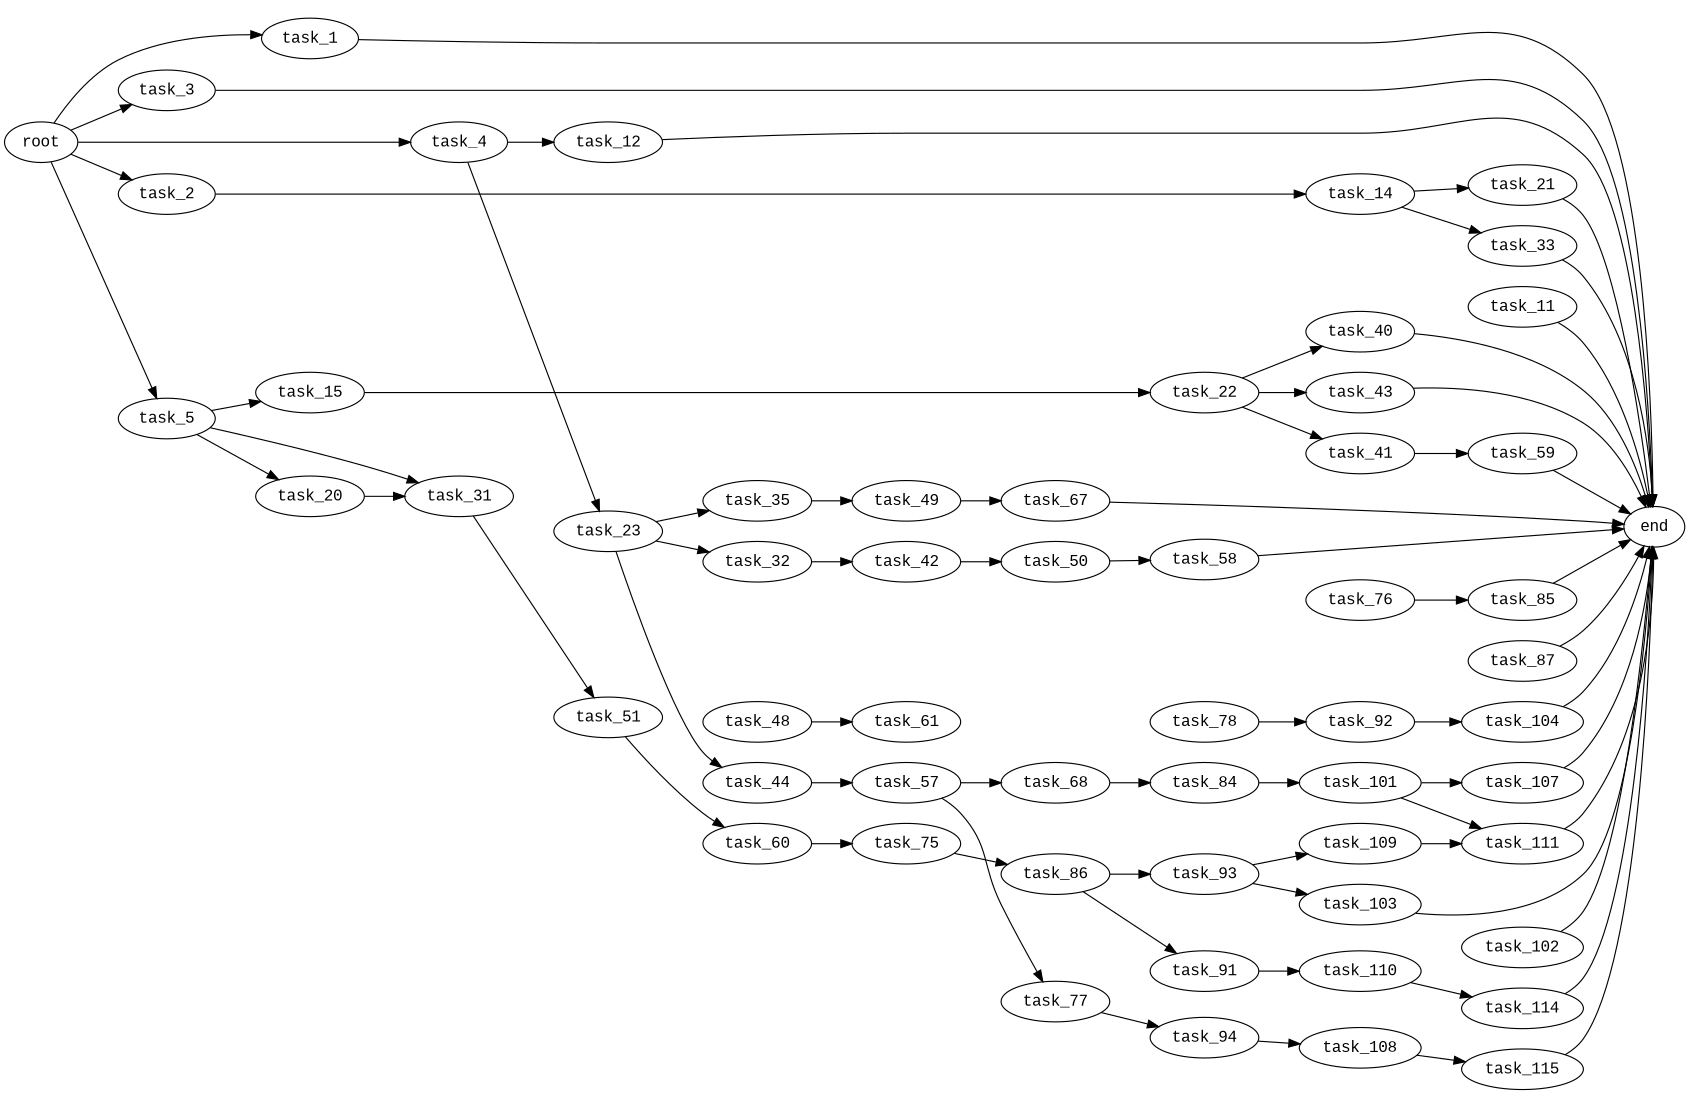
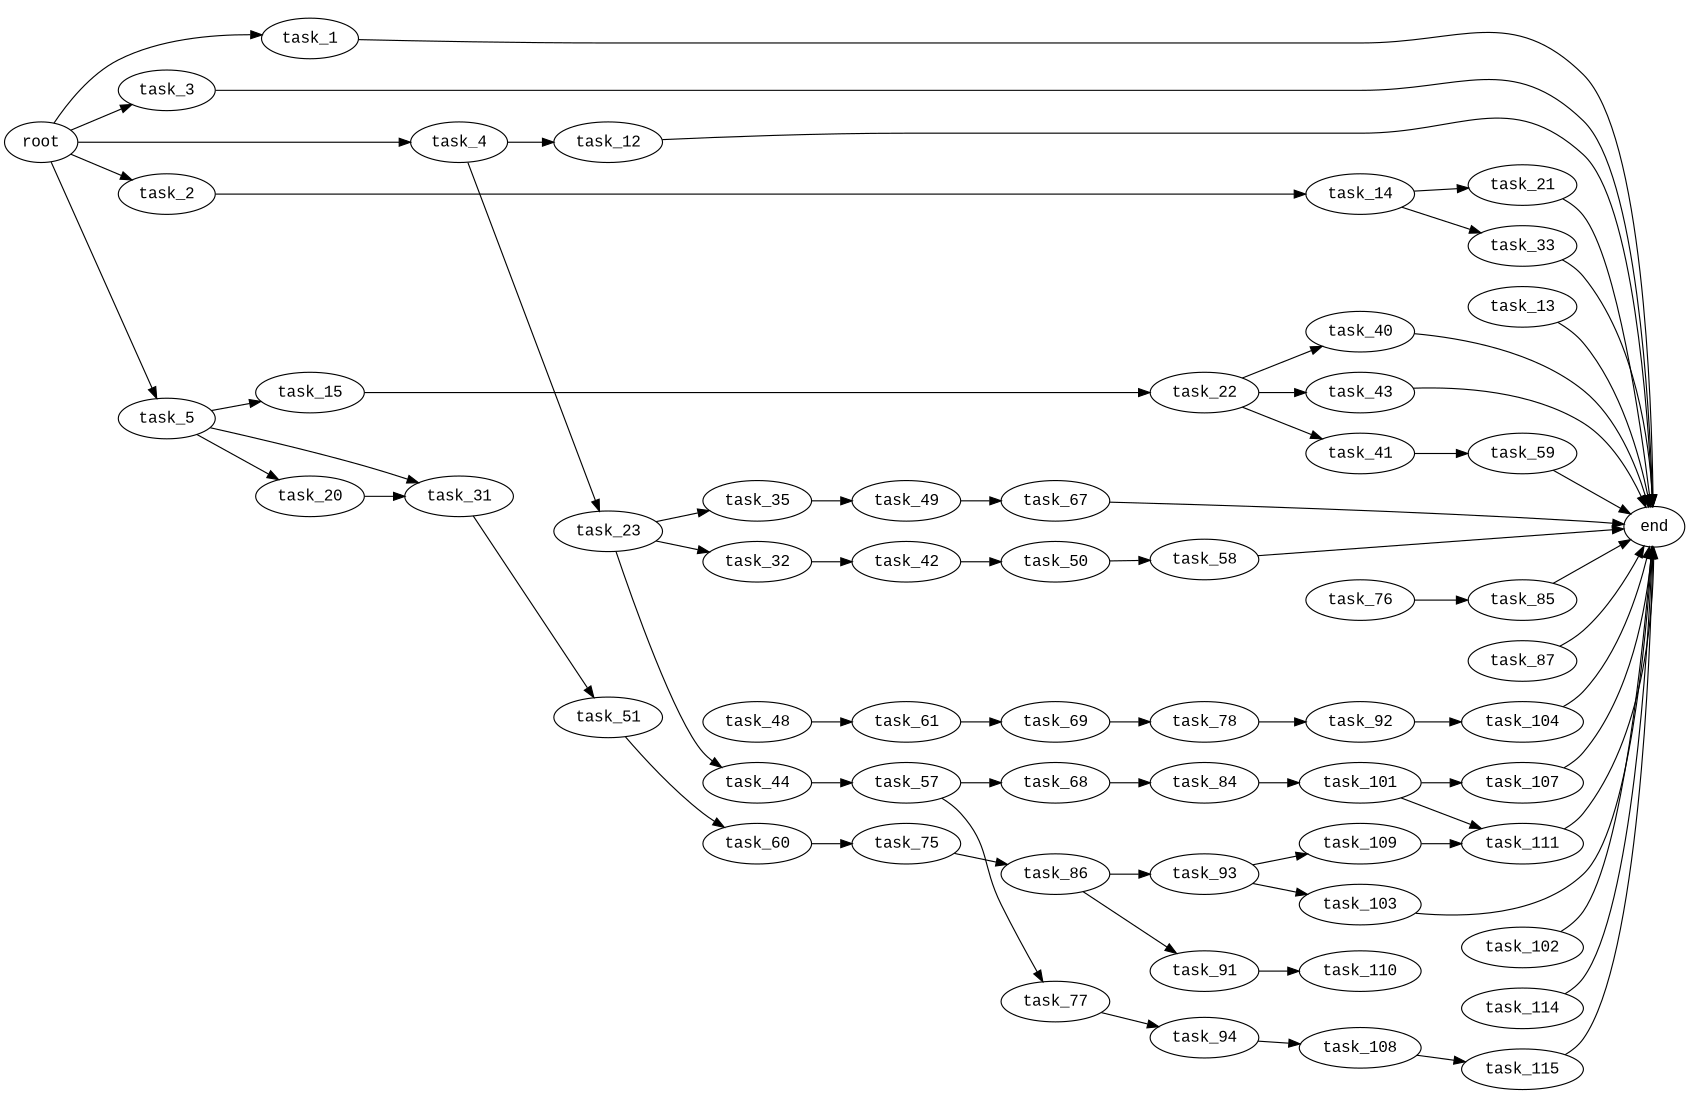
node "task_11": label "task_11" -> "task_13"
node "task_69": added
edge "task_110" -> "task_114": removed
